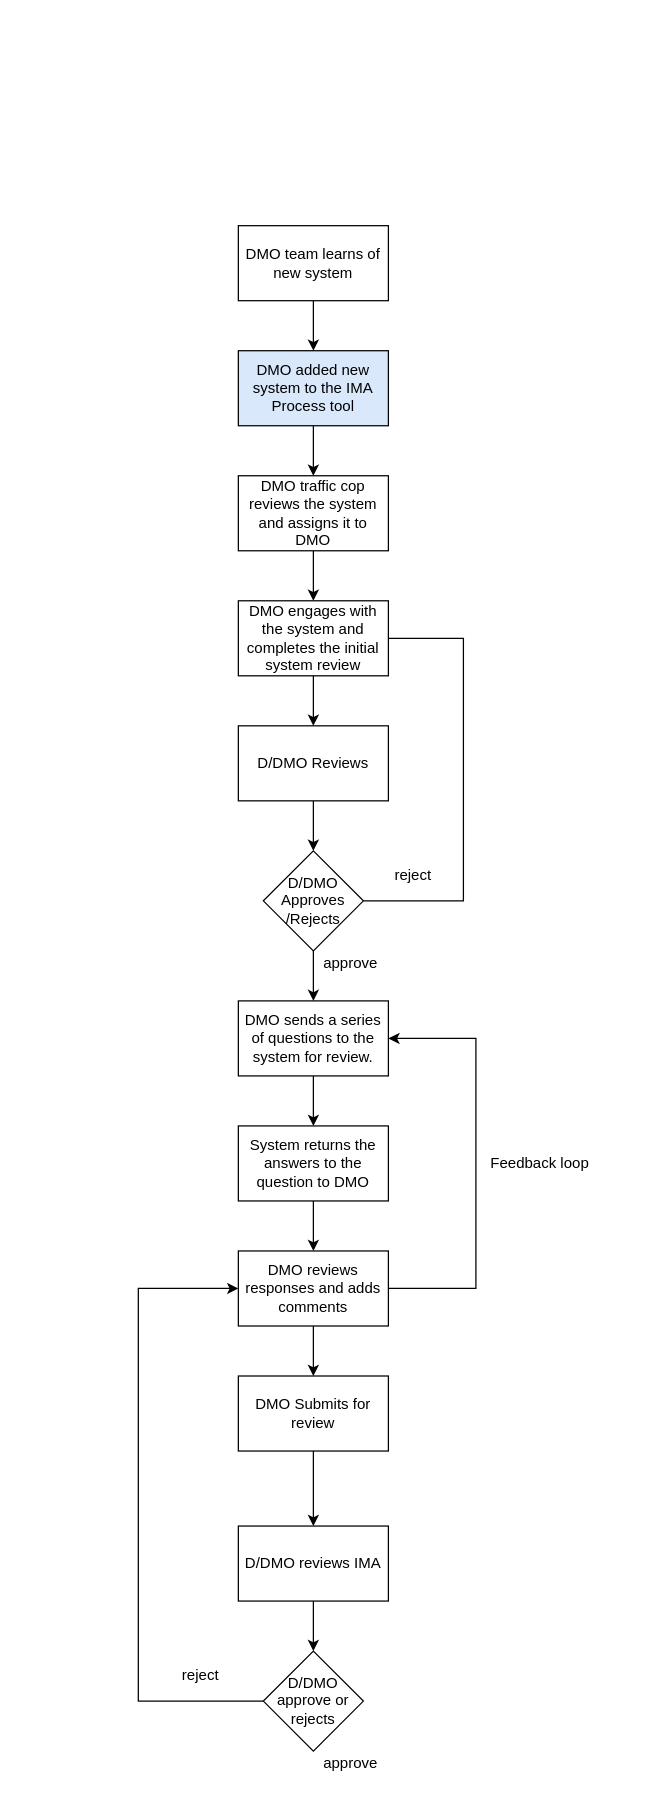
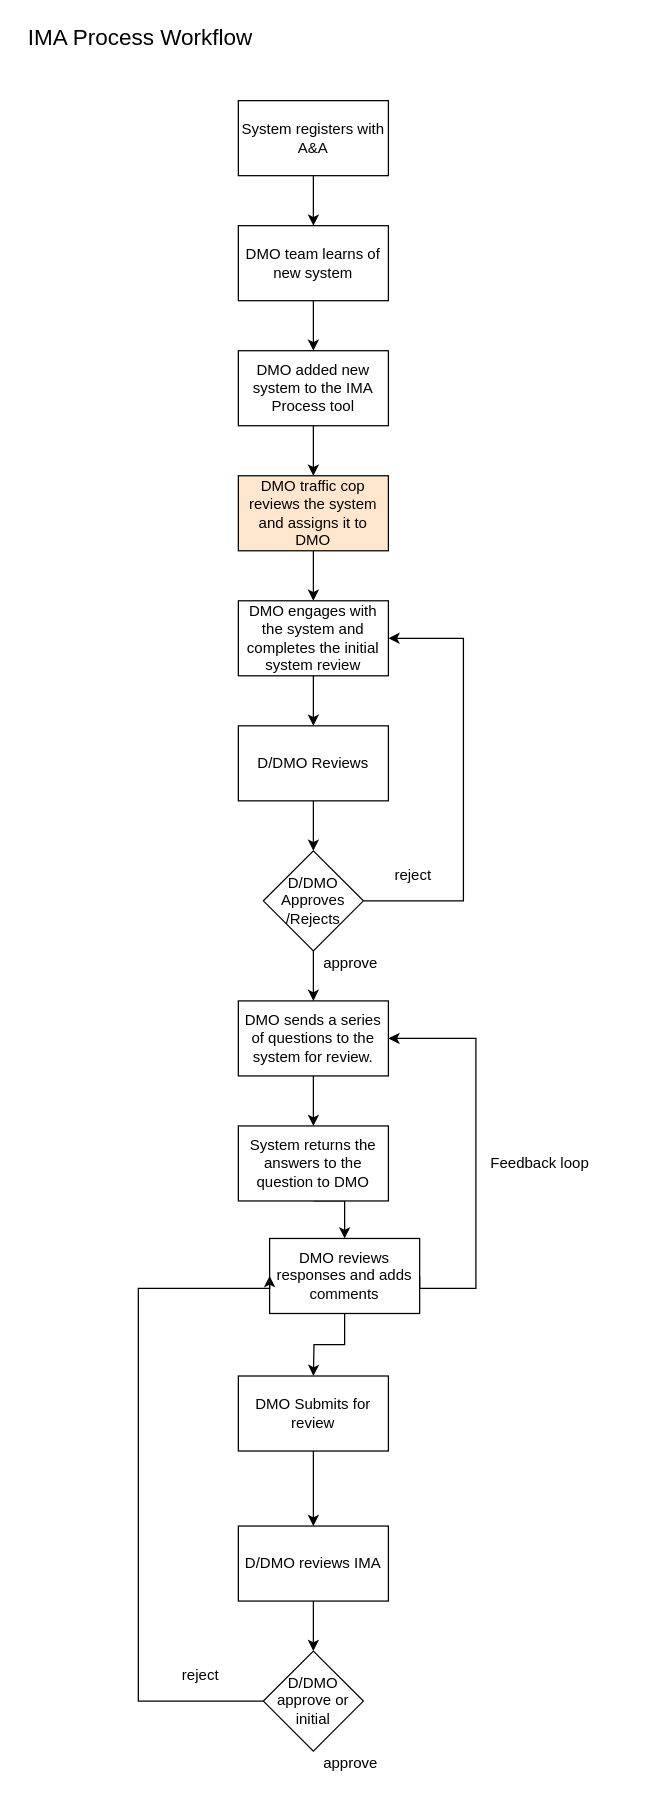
node "IMA Process Workflow": added
node "System registers with A&A": added
edge "System registers with A&A" -> "DMO team learns of new system": added
node "DMO added new system to the IMA Process tool": fillcolor #dae8fc -> #ffffff
node "DMO traffic cop reviews the system and assigns it to DMO": fillcolor #ffffff -> #ffe6cc
edge "DMO engages with the system and completes the initial system review" -- "D/DMO Approves /Rejects": arrowhead none -> classic
node "DMO reviews responses and adds comments": moved (313, 1288) -> (344, 1276)
node "D/DMO approve or rejects": label "D/DMO approve or rejects" -> "D/DMO approve or initial"
